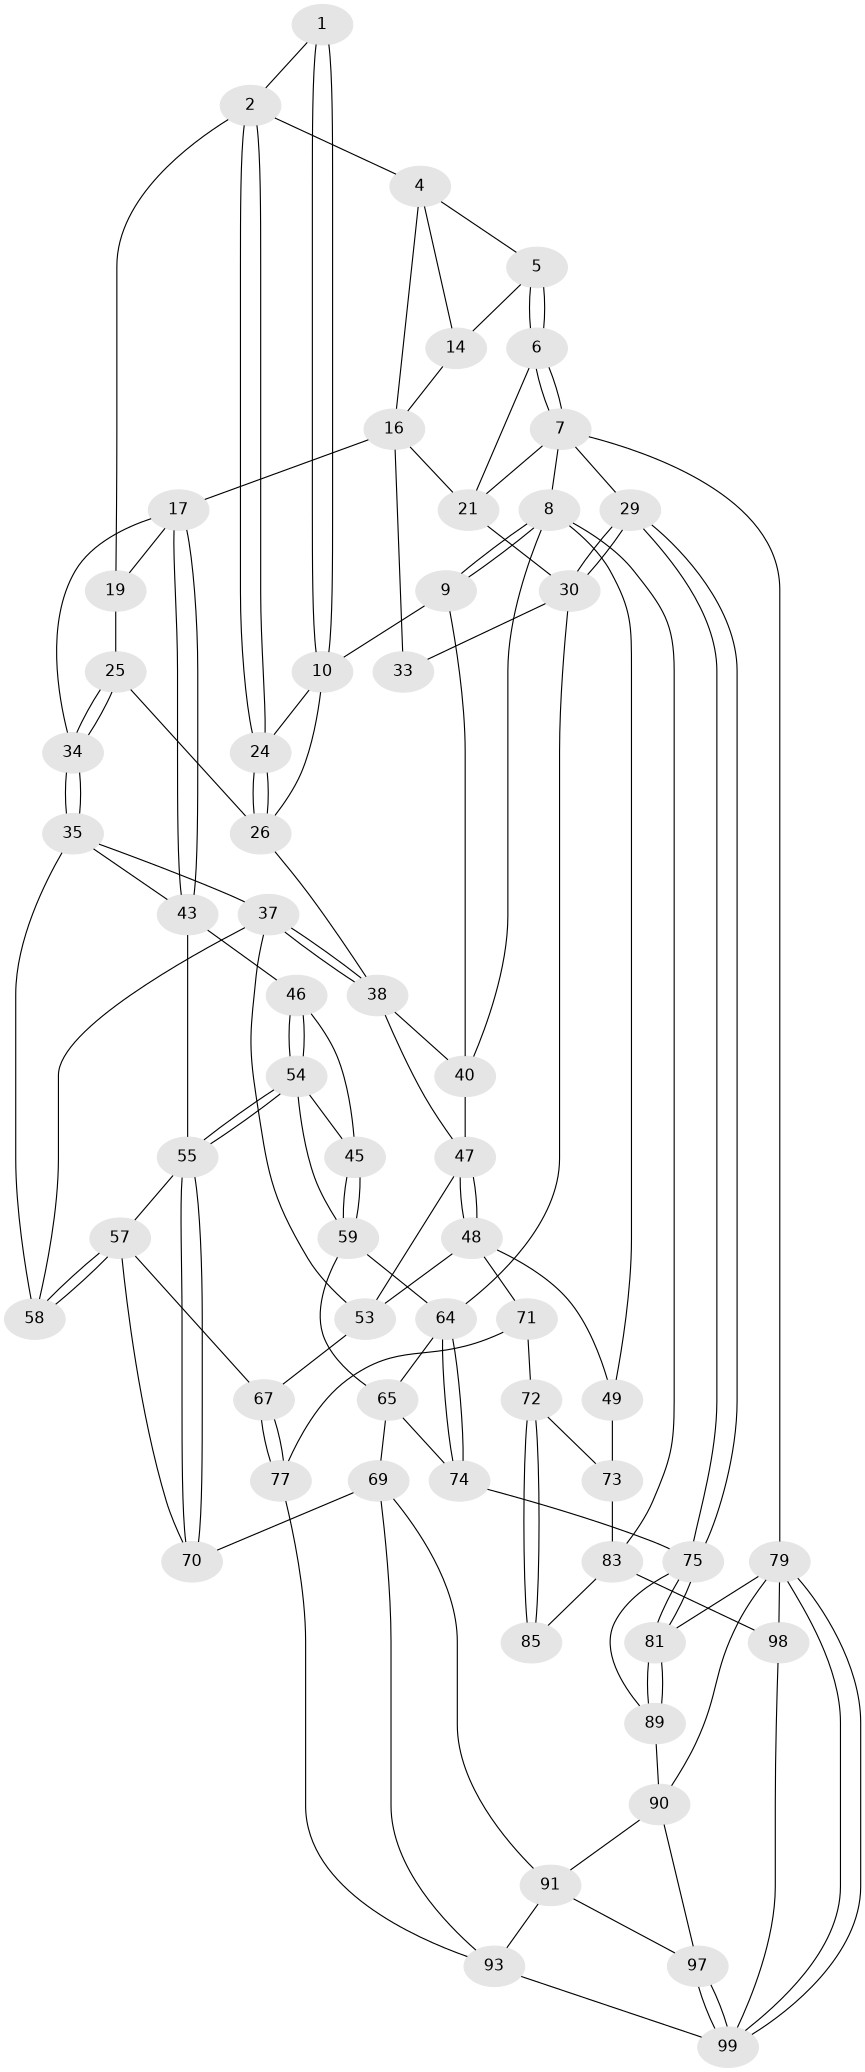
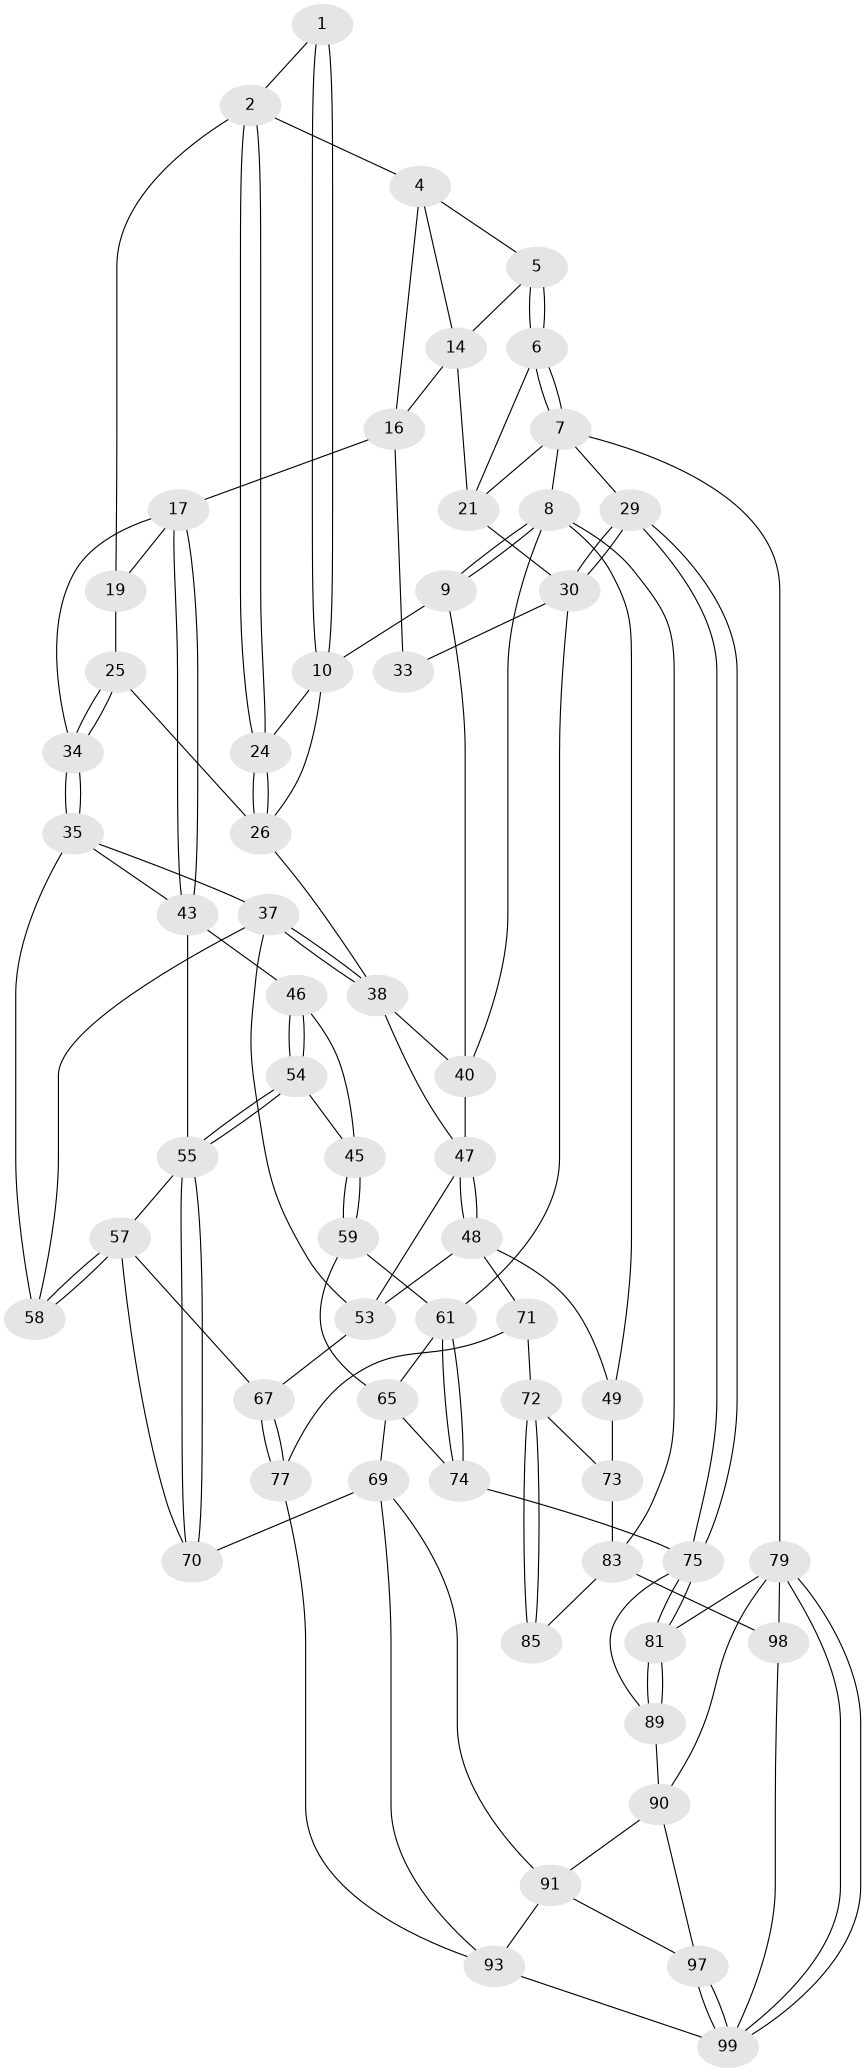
edge "16" -- "21": now "14" -- "21"
edge "54" -- "59": removed
node "64": label "64" -> "61"
